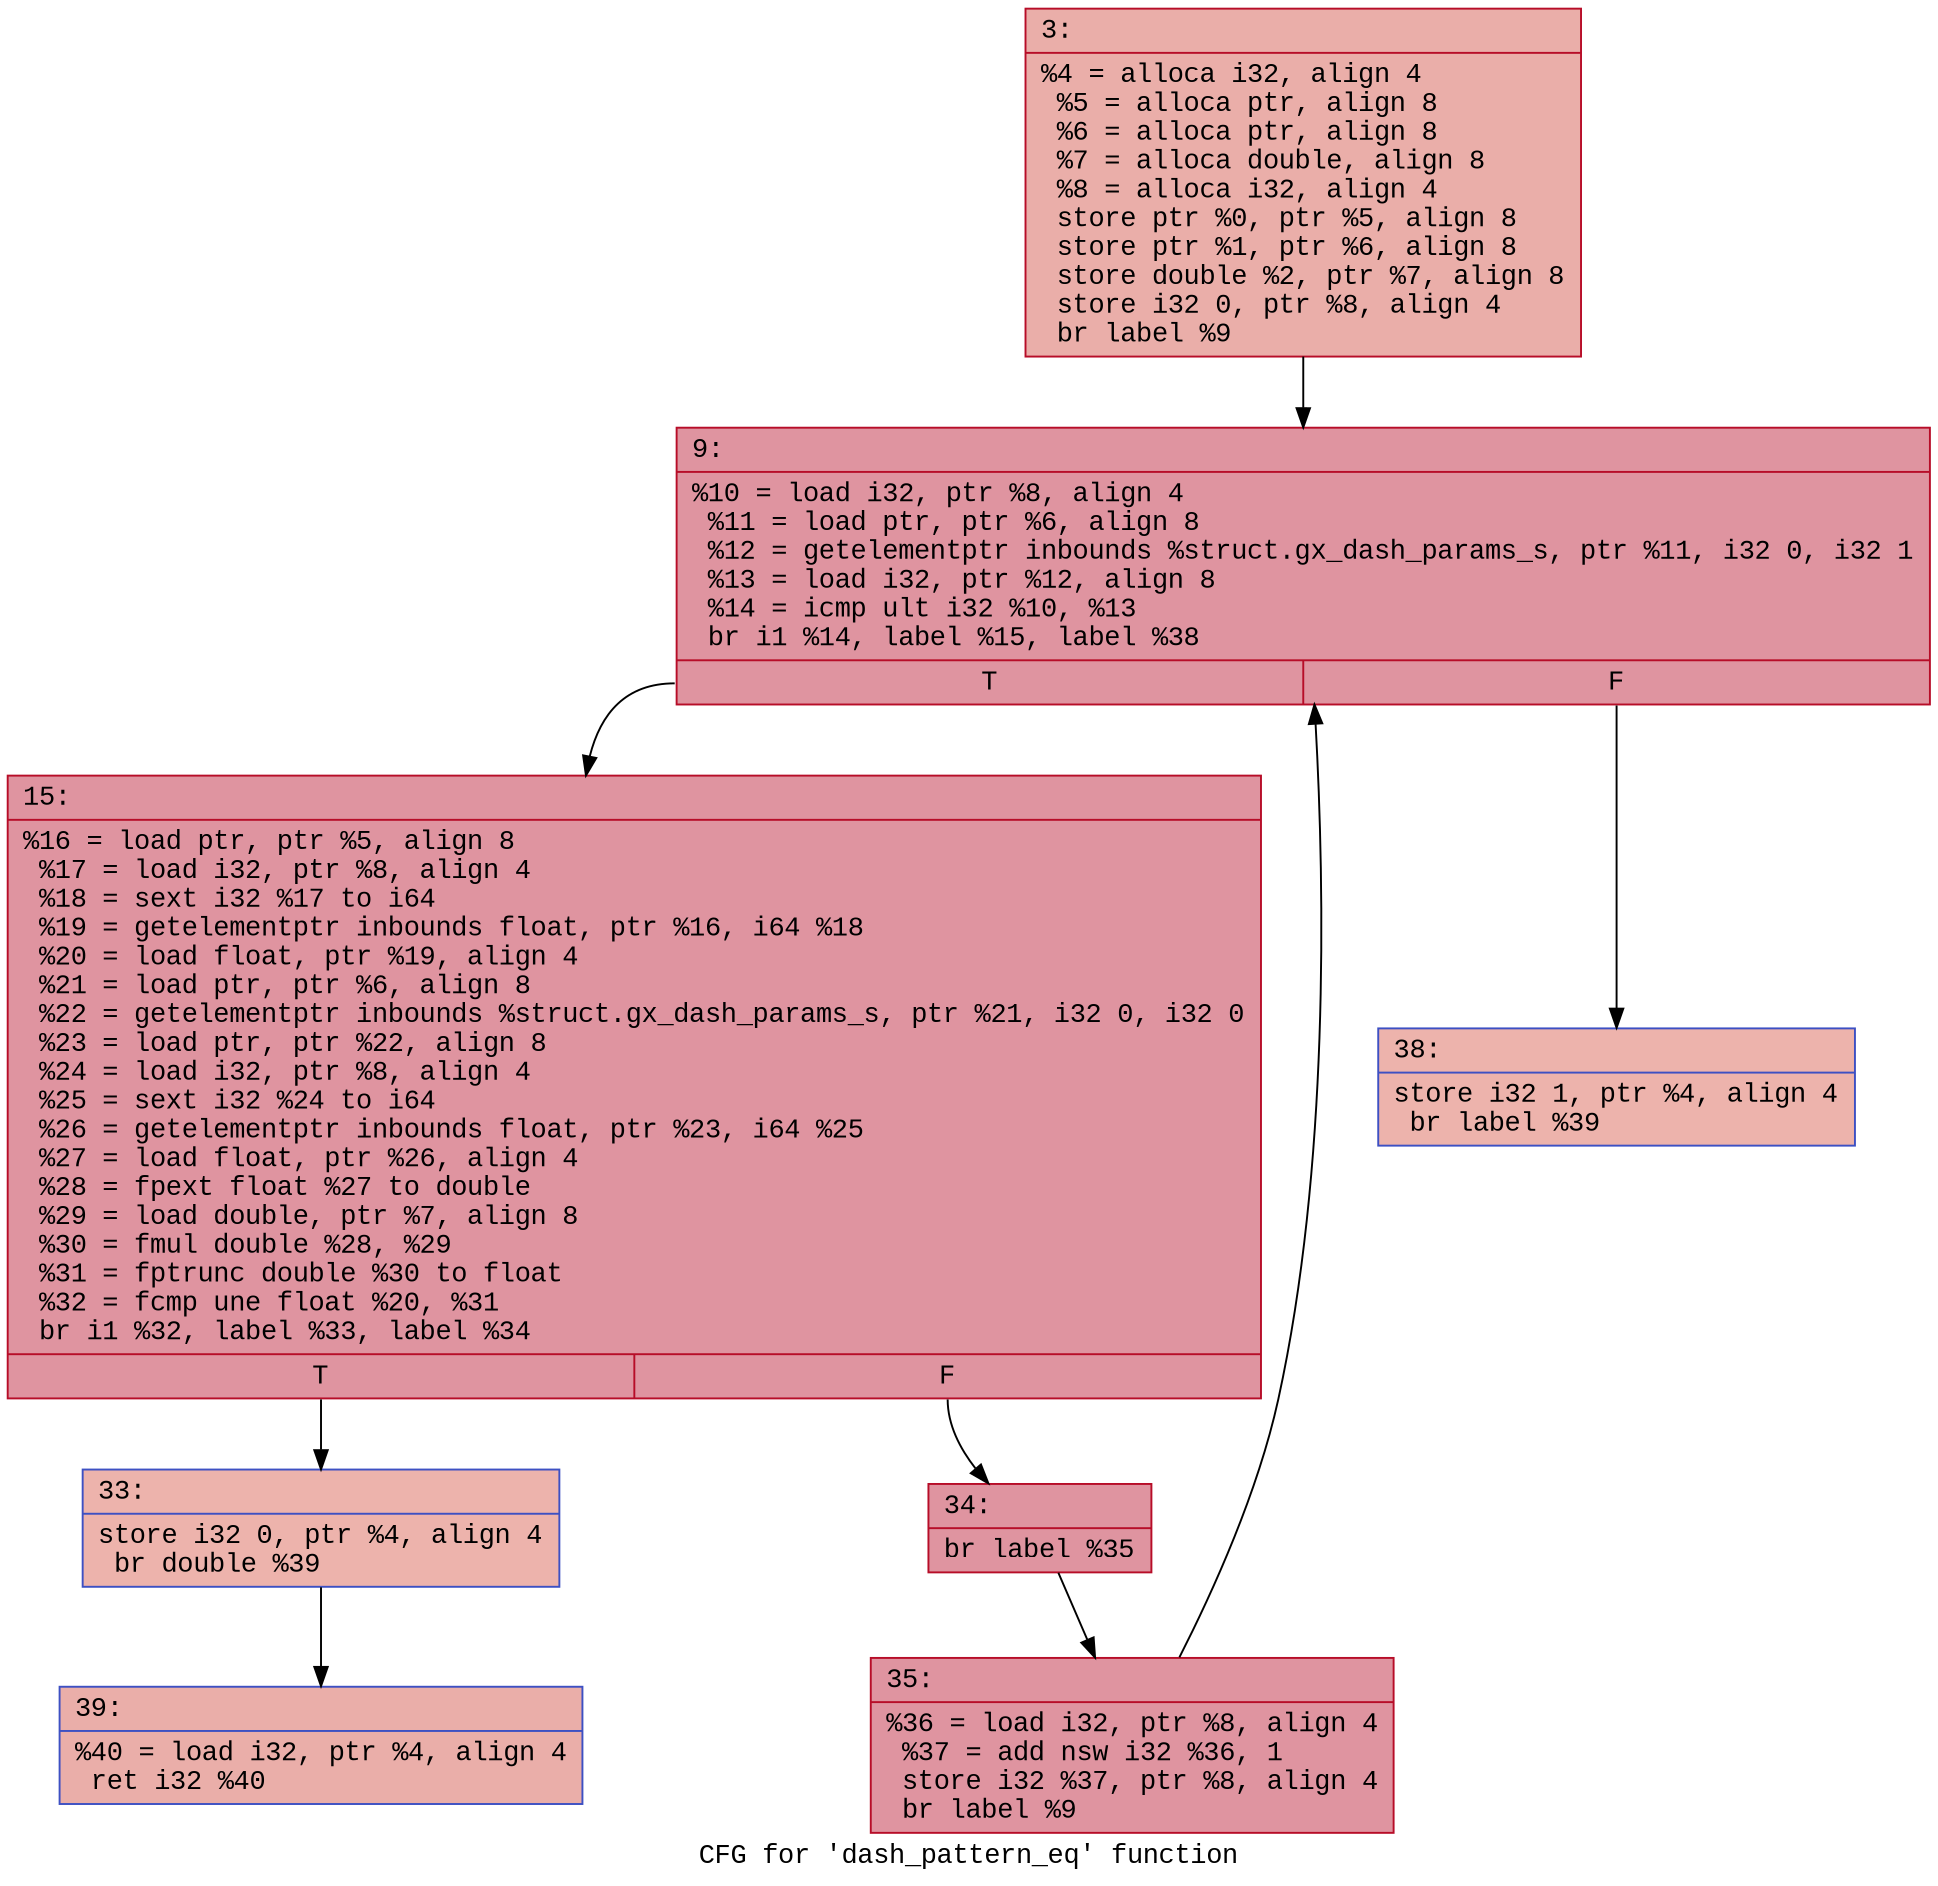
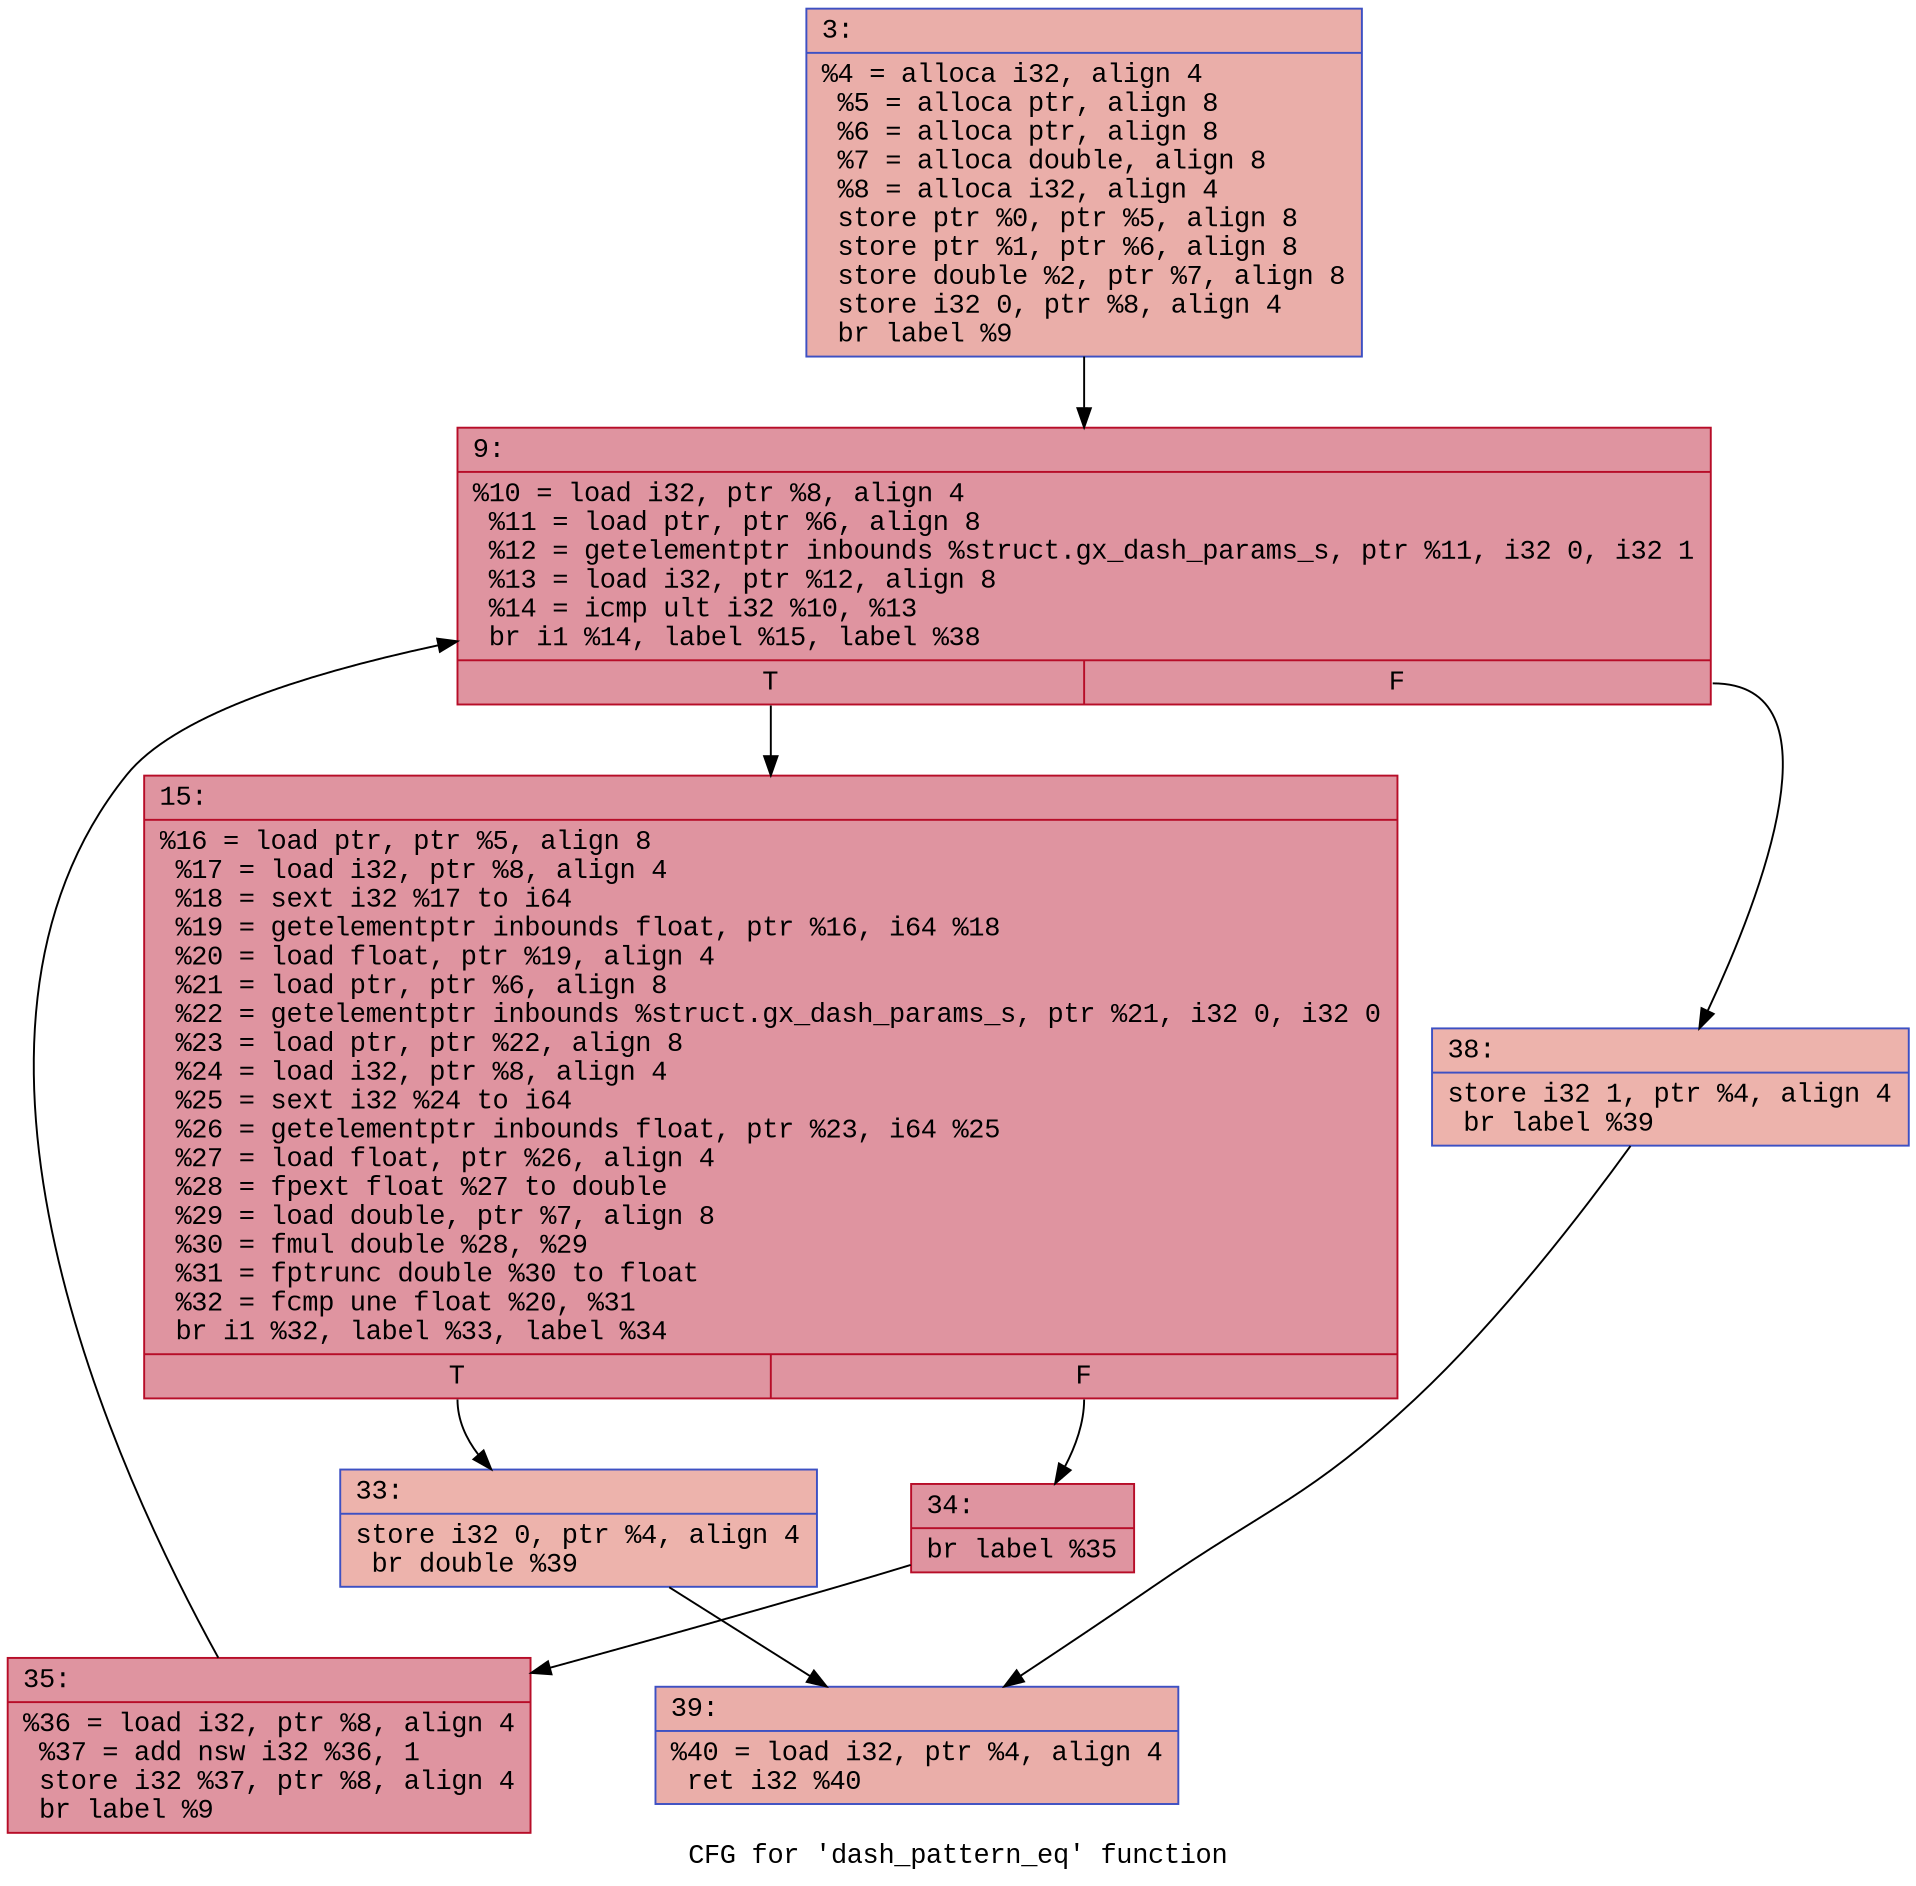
node "3:": color #b70d28ff -> #3d50c3ff
edge "38:" -> "39:": added
